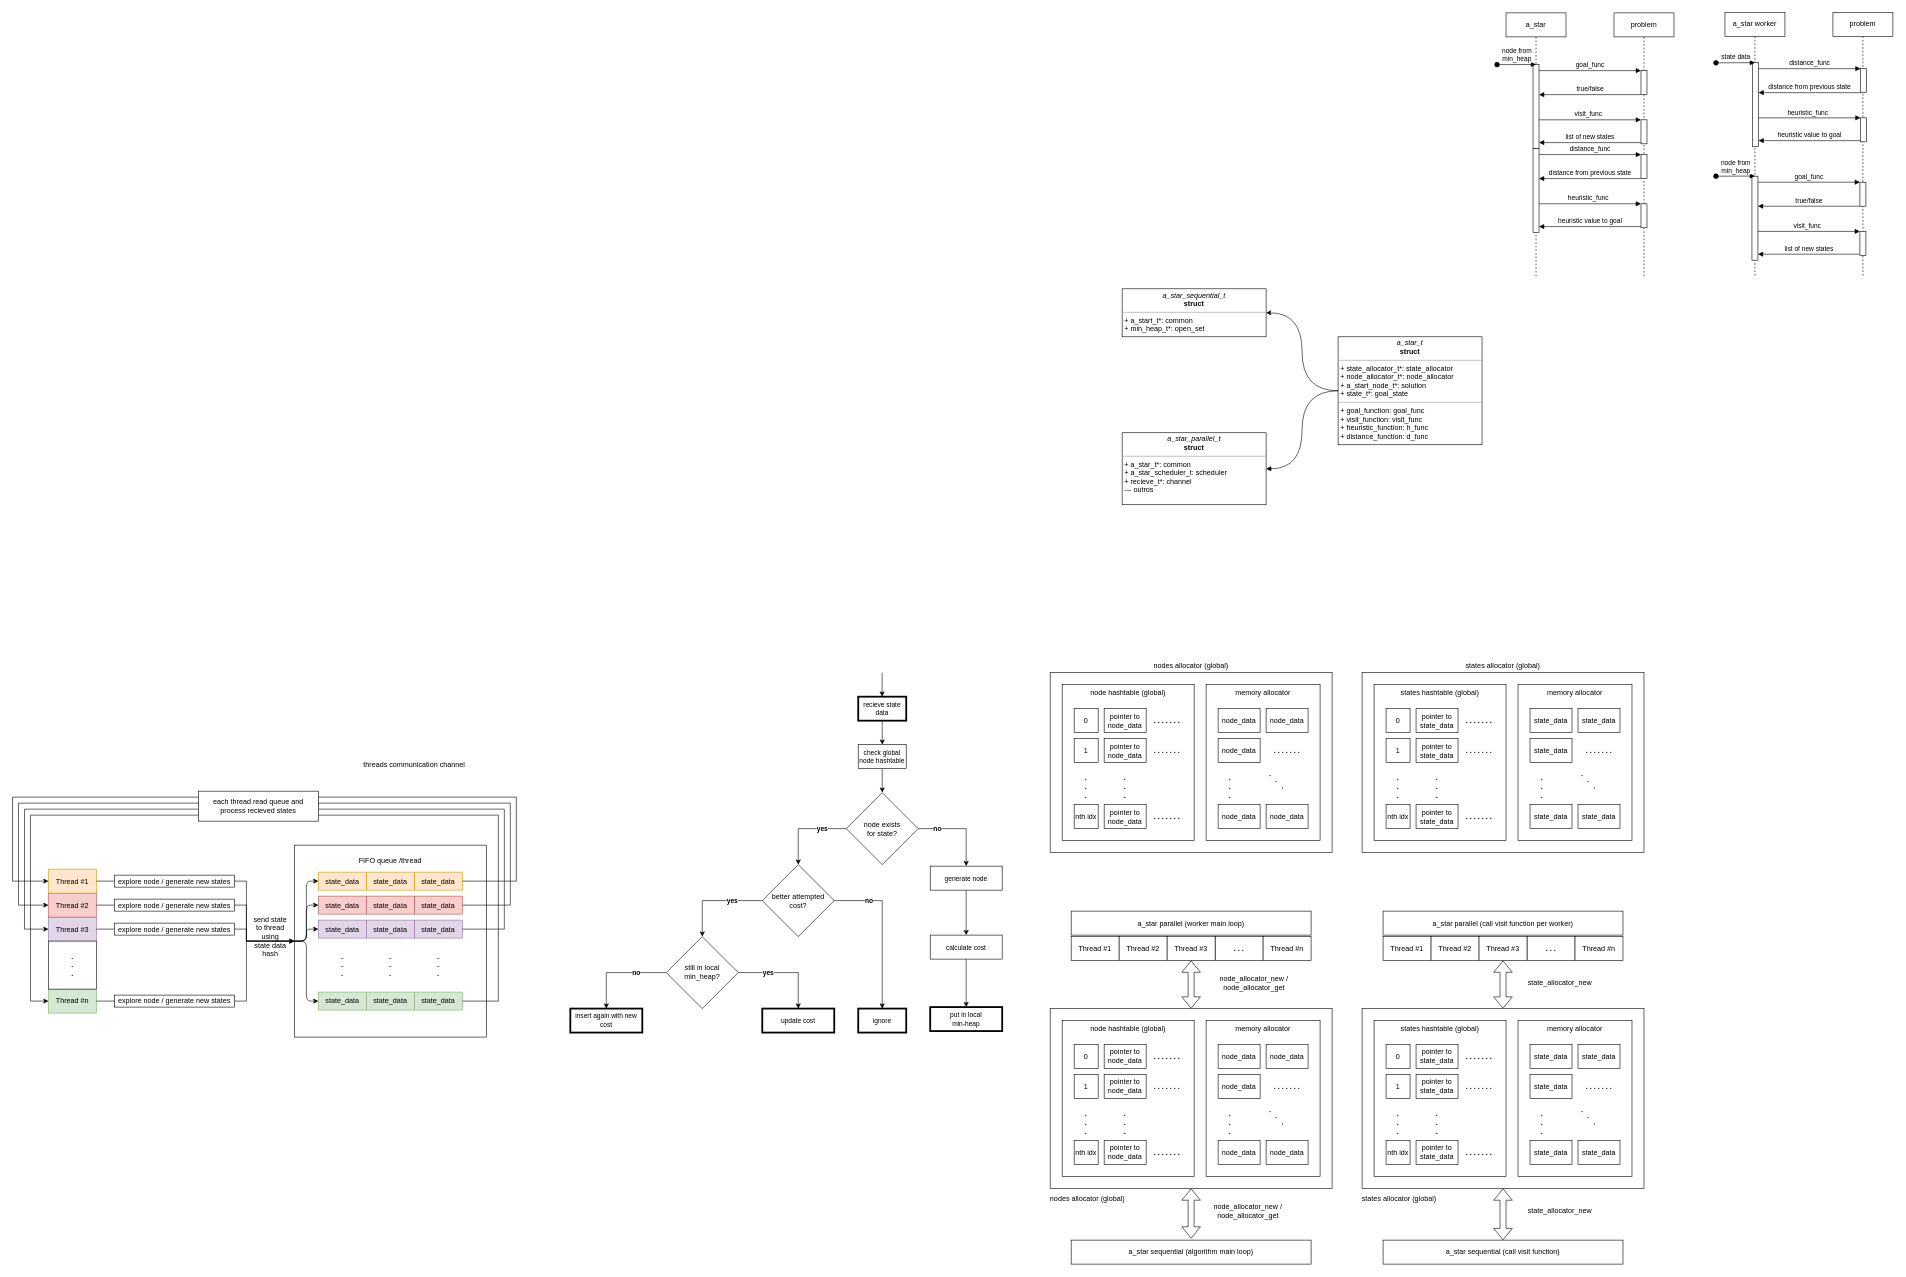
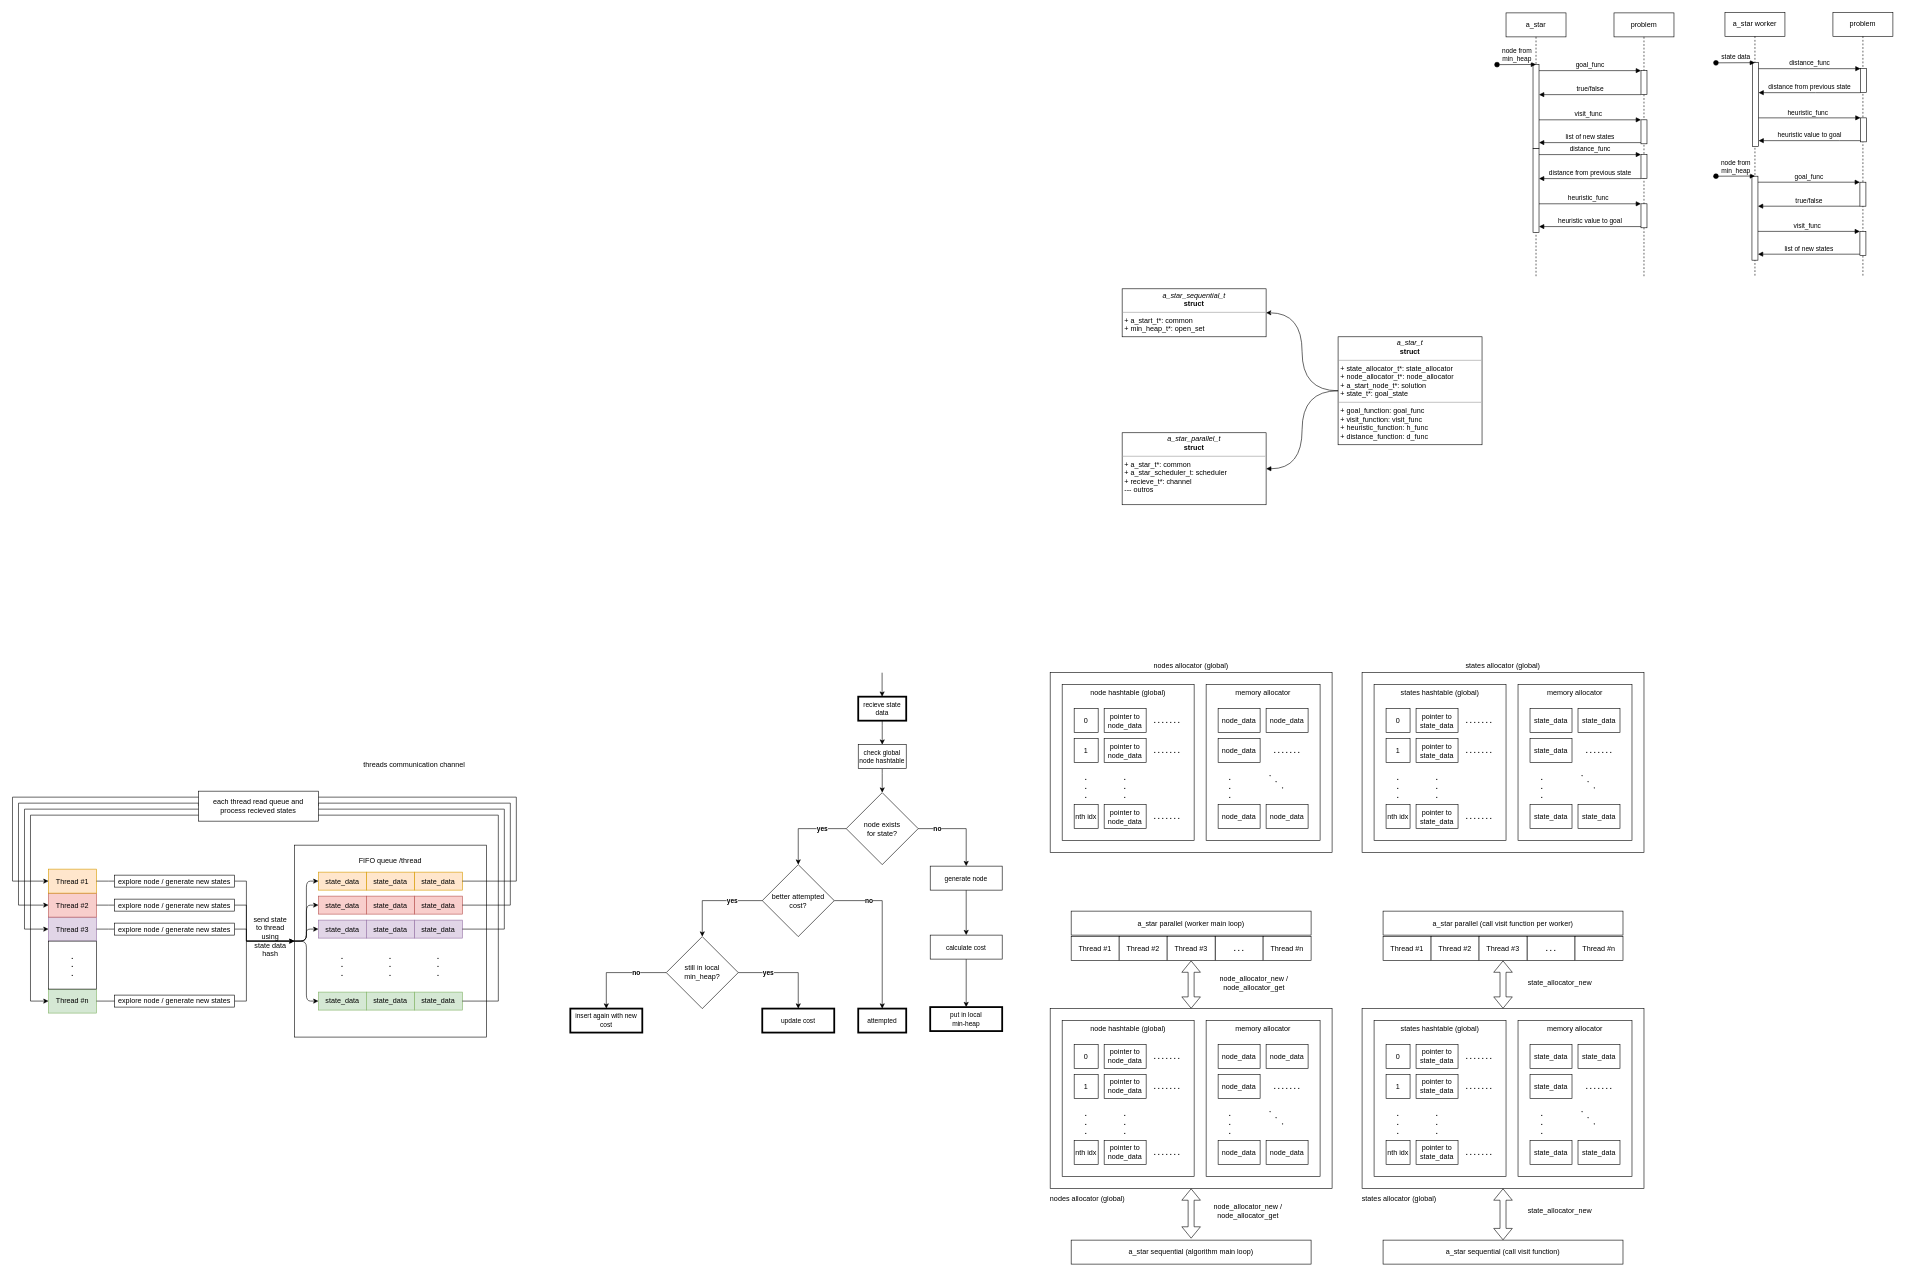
node "ignore": label "ignore" -> "attempted"
